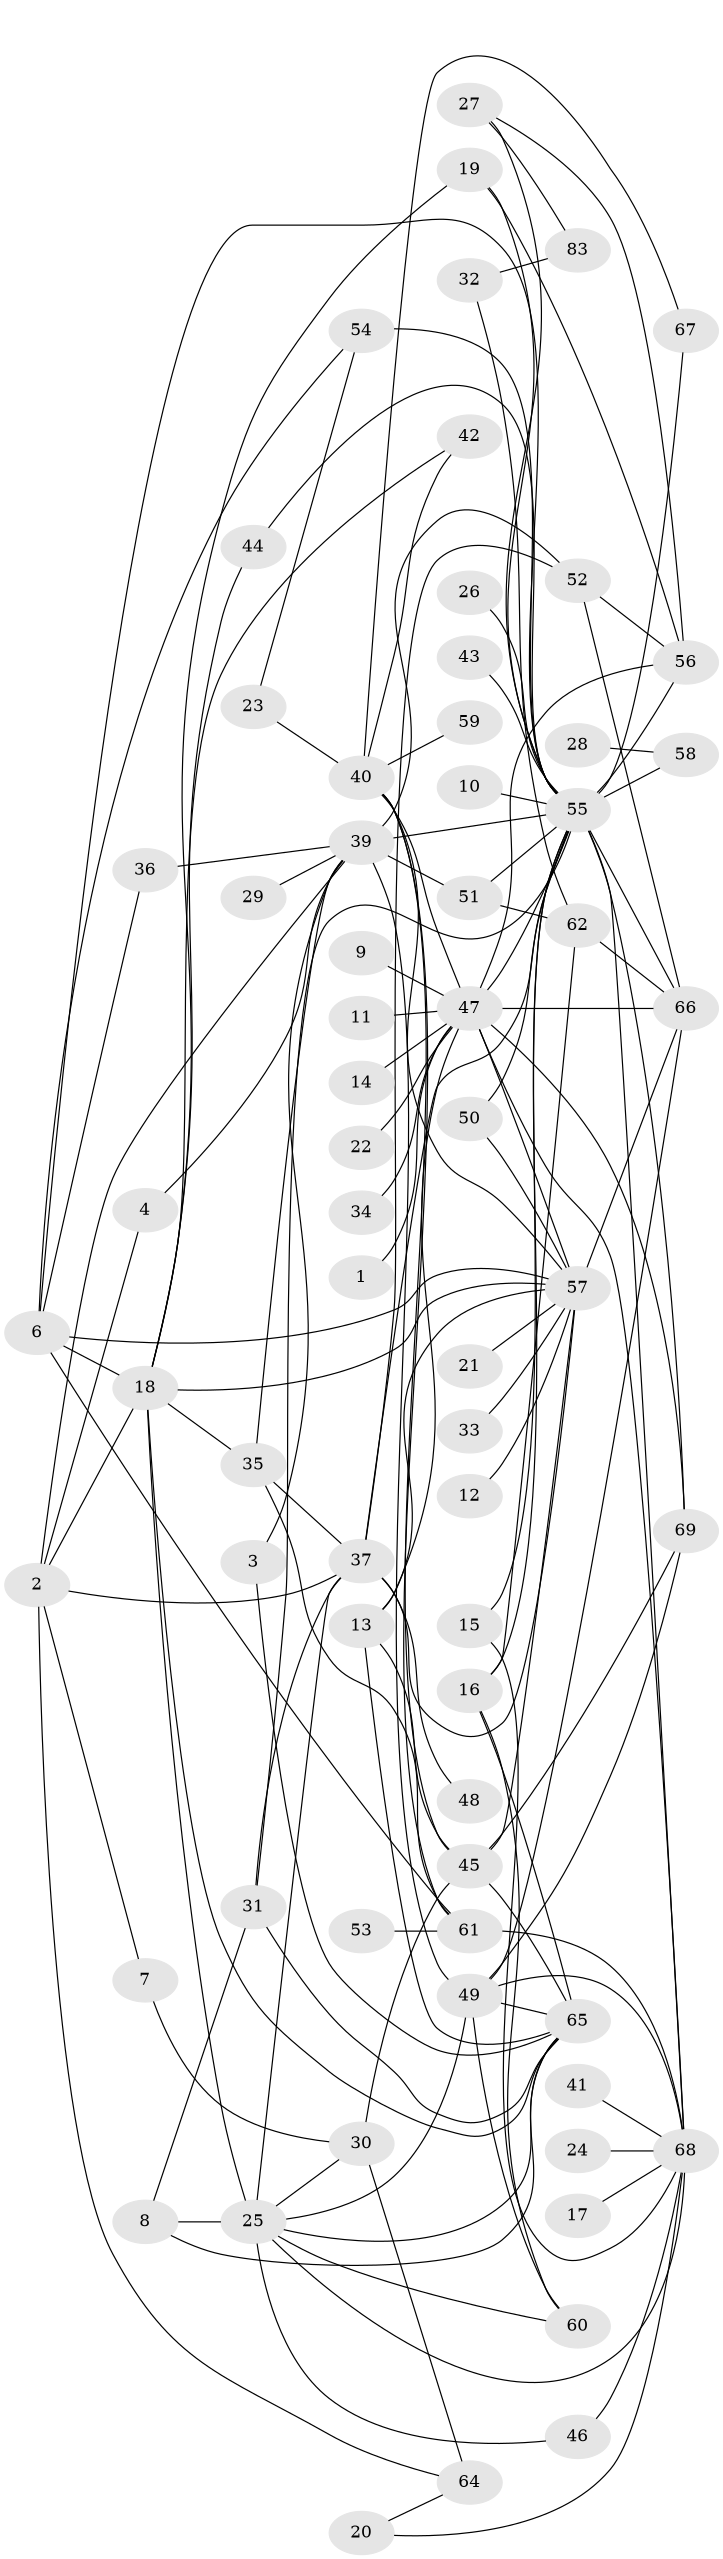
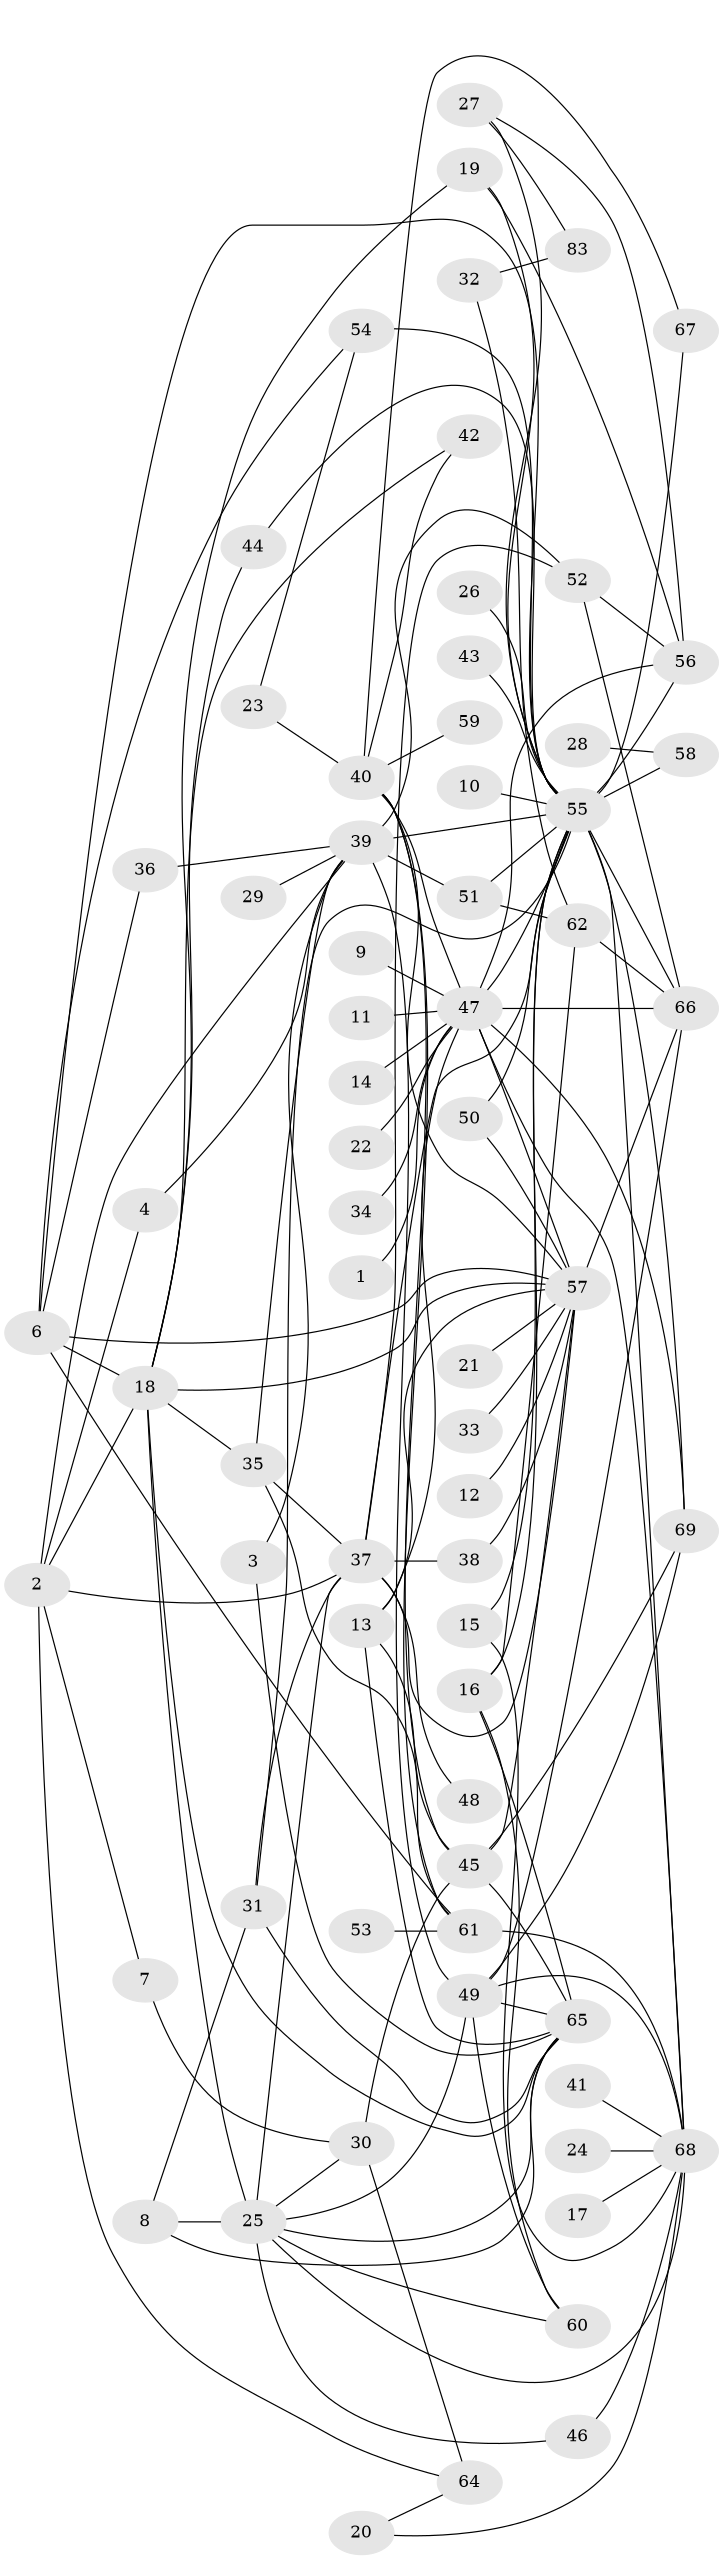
node "38": added
